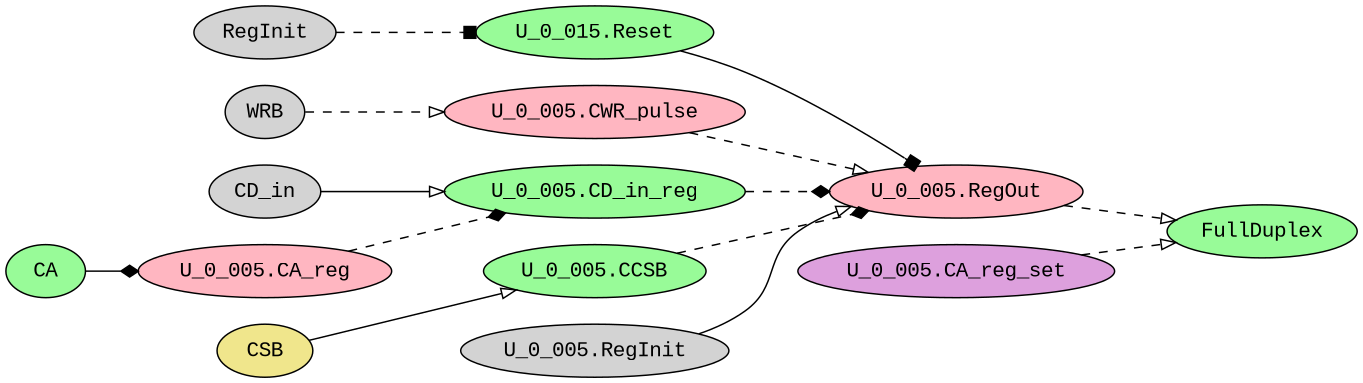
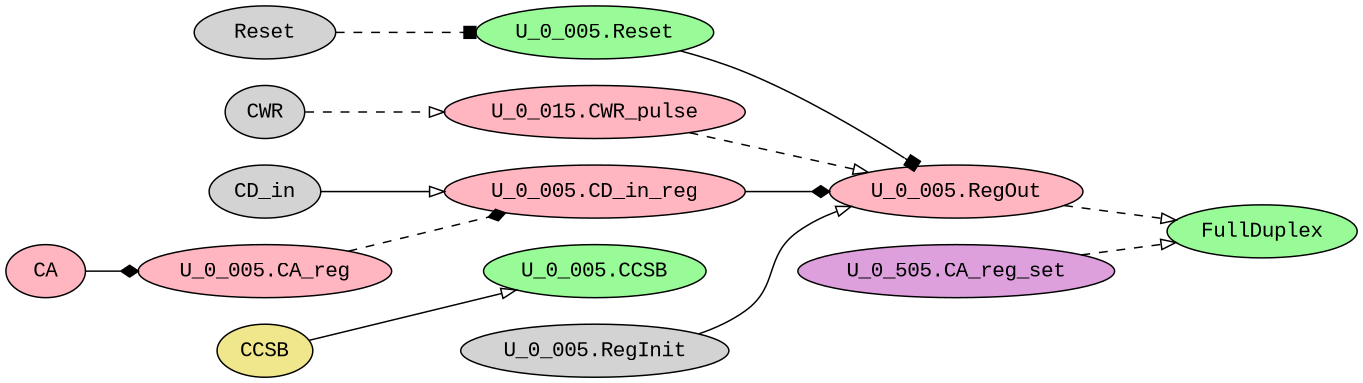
node "RegInit": label "RegInit" -> "Reset"
node "U_0_015.Reset": label "U_0_015.Reset" -> "U_0_005.Reset"
node "WRB": label "WRB" -> "CWR"
node "U_0_005.CWR_pulse": label "U_0_005.CWR_pulse" -> "U_0_015.CWR_pulse"
node "U_0_005.CD_in_reg": fillcolor palegreen -> lightpink
edge "U_0_005.CD_in_reg" -> "U_0_005.RegOut": style dashed -> solid
edge "U_0_005.CCSB" -> "U_0_005.RegOut": removed
node "CA": fillcolor palegreen -> lightpink
node "U_0_005.CA_reg_set": label "U_0_005.CA_reg_set" -> "U_0_505.CA_reg_set"
node "CSB": label "CSB" -> "CCSB"
